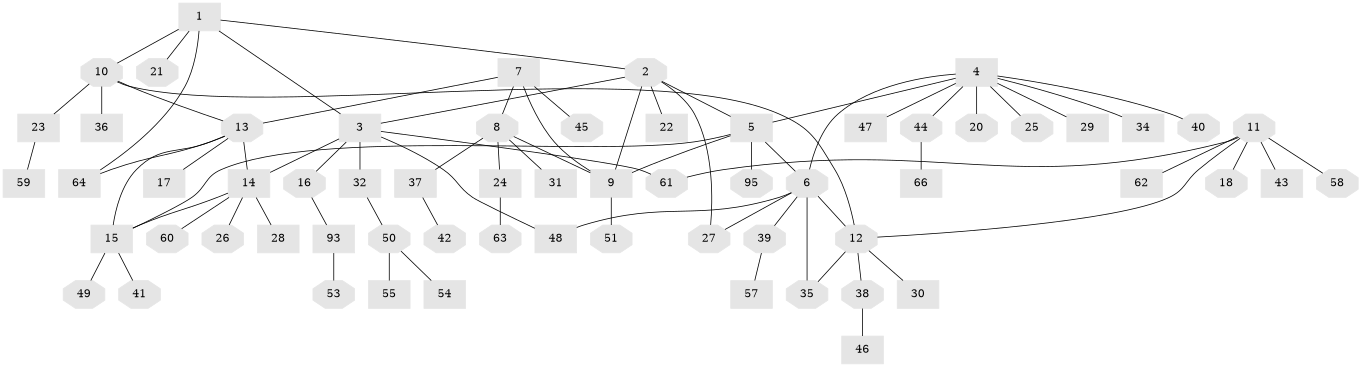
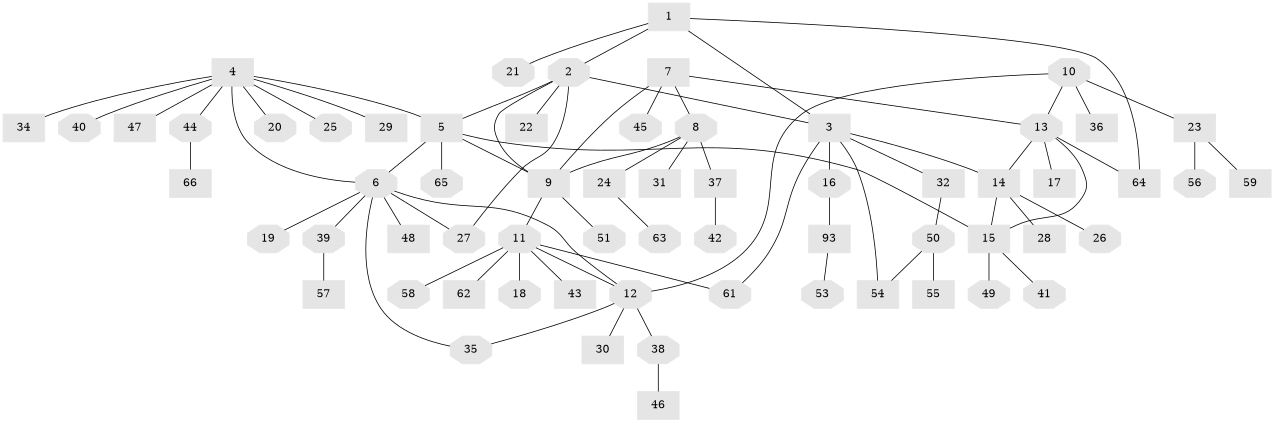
edge "1" -- "10": removed
edge "3" -- "48": now "3" -- "54"
node "95": label "95" -> "65"
node "56": added
edge "9" -- "11": added
node "60": removed
node "19": added
